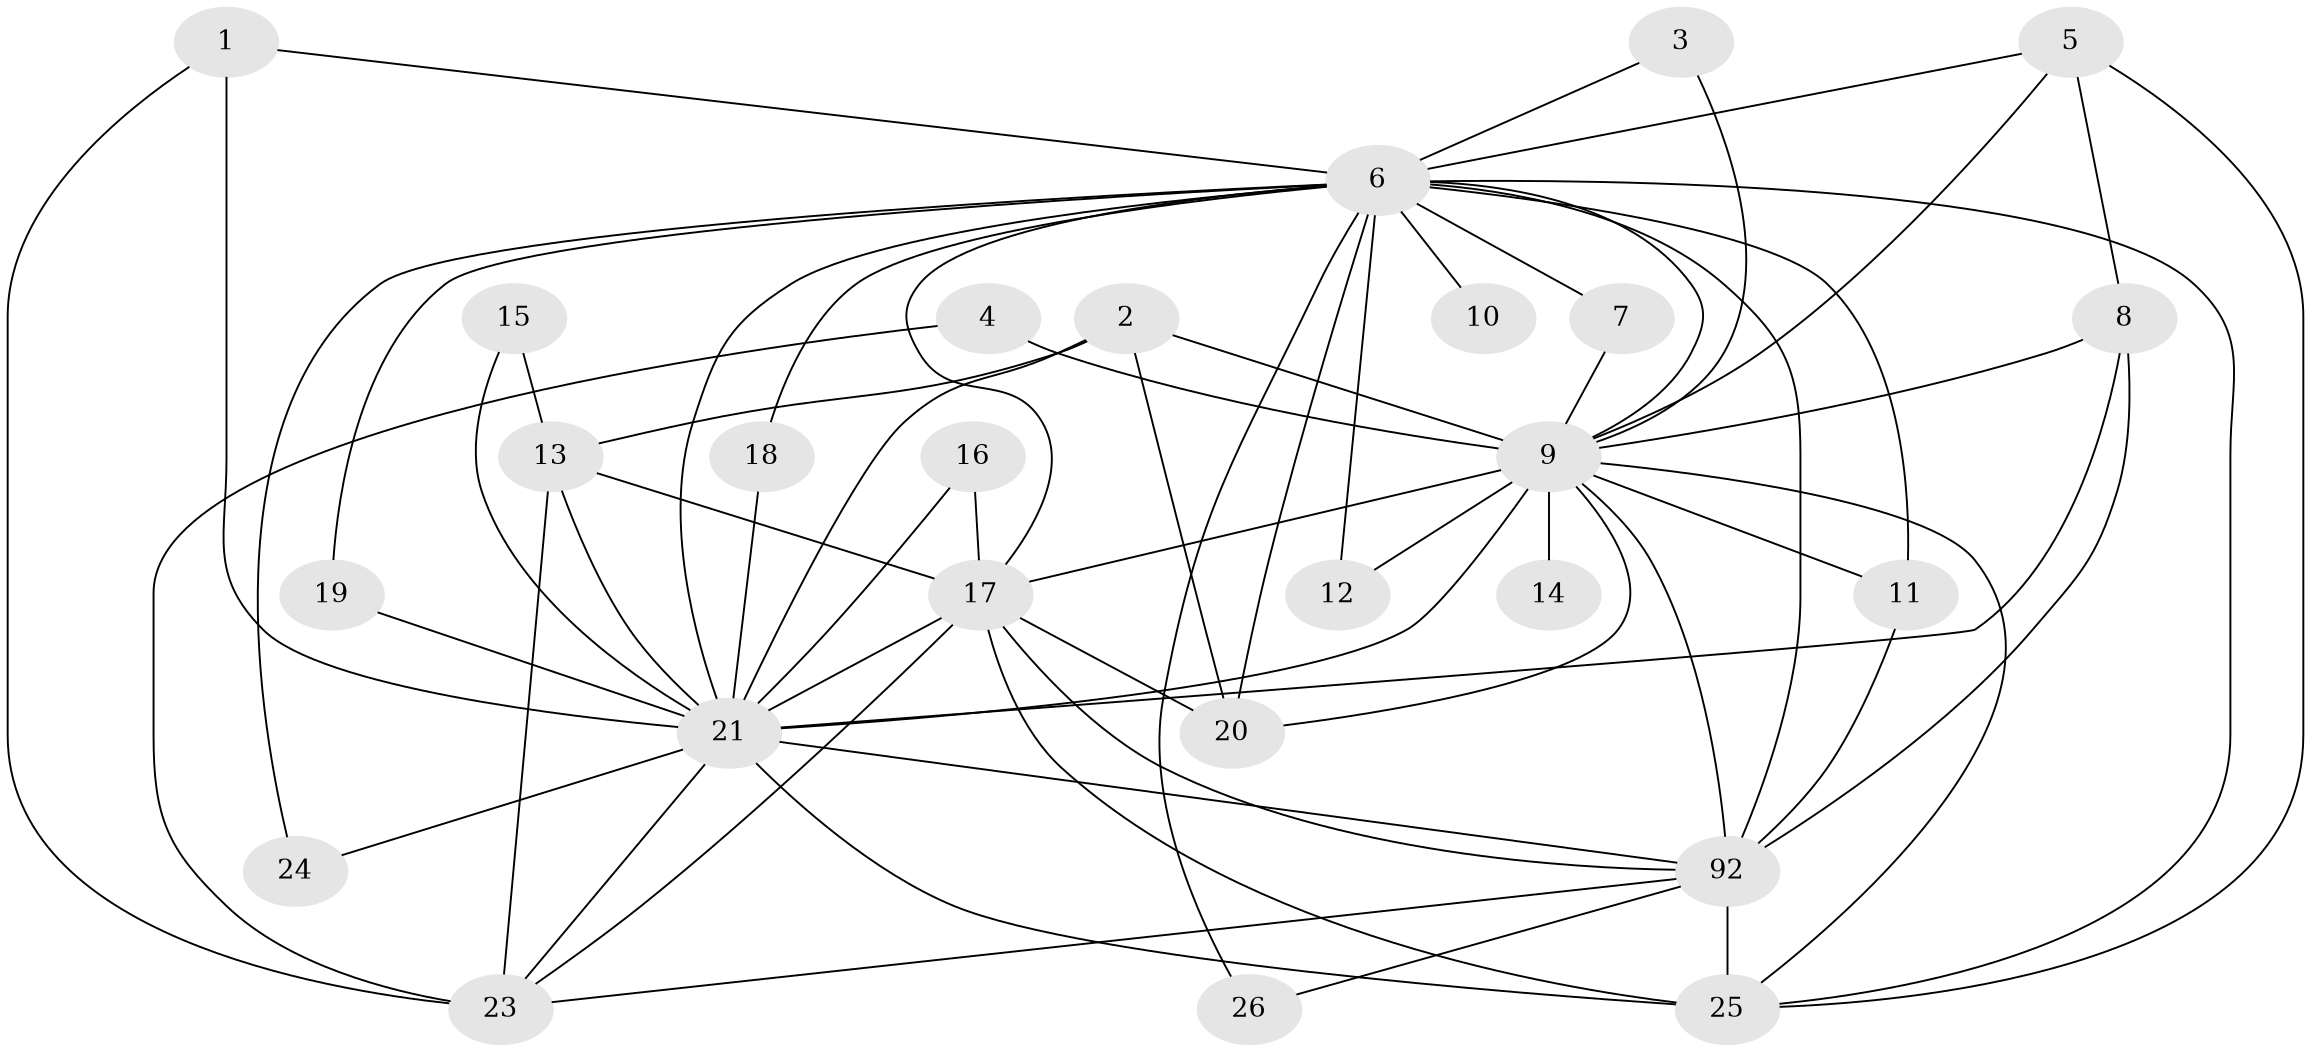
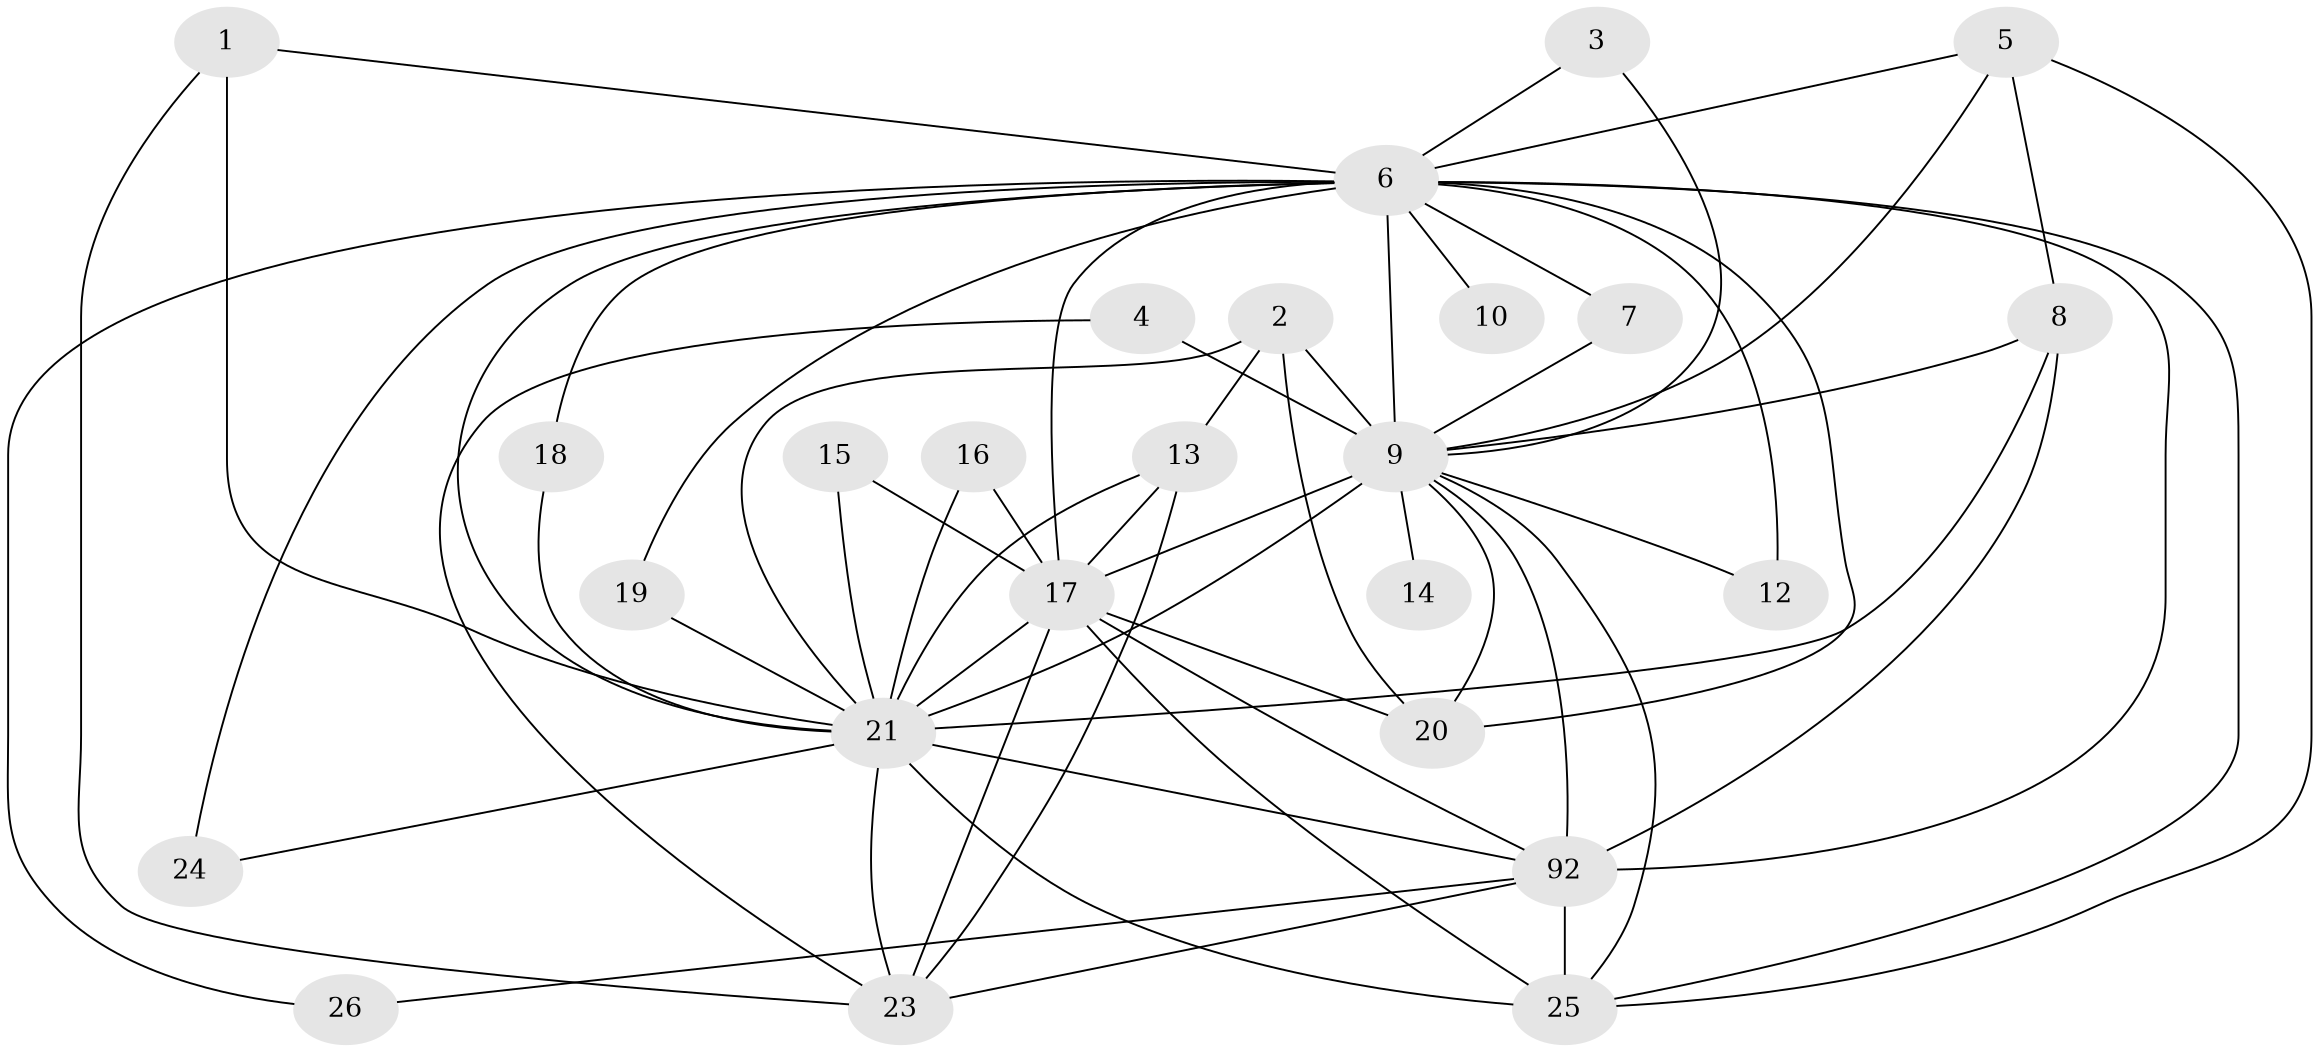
edge "15" -- "13": now "15" -- "17"
node "11": removed
